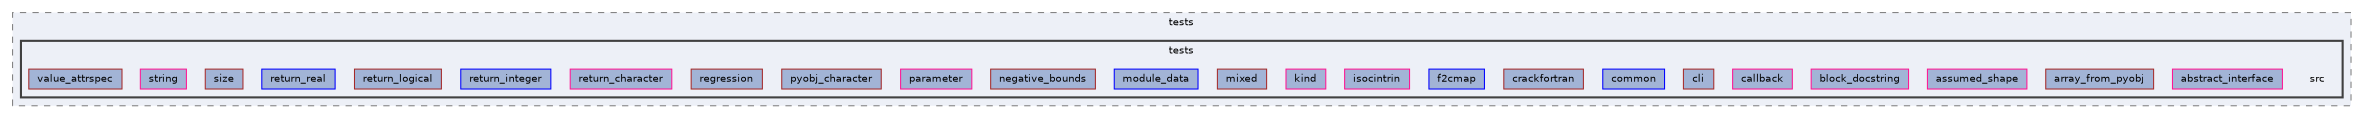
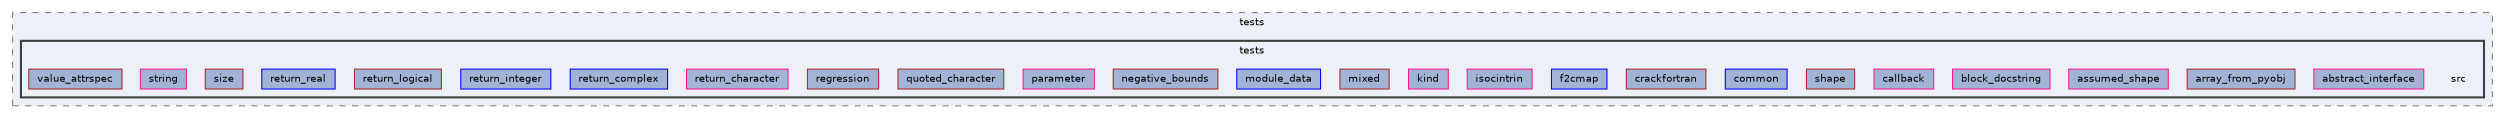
node "return_complex": added
node "pyobj_character": label "pyobj_character" -> "quoted_character"
node "cli": label "cli" -> "shape"
